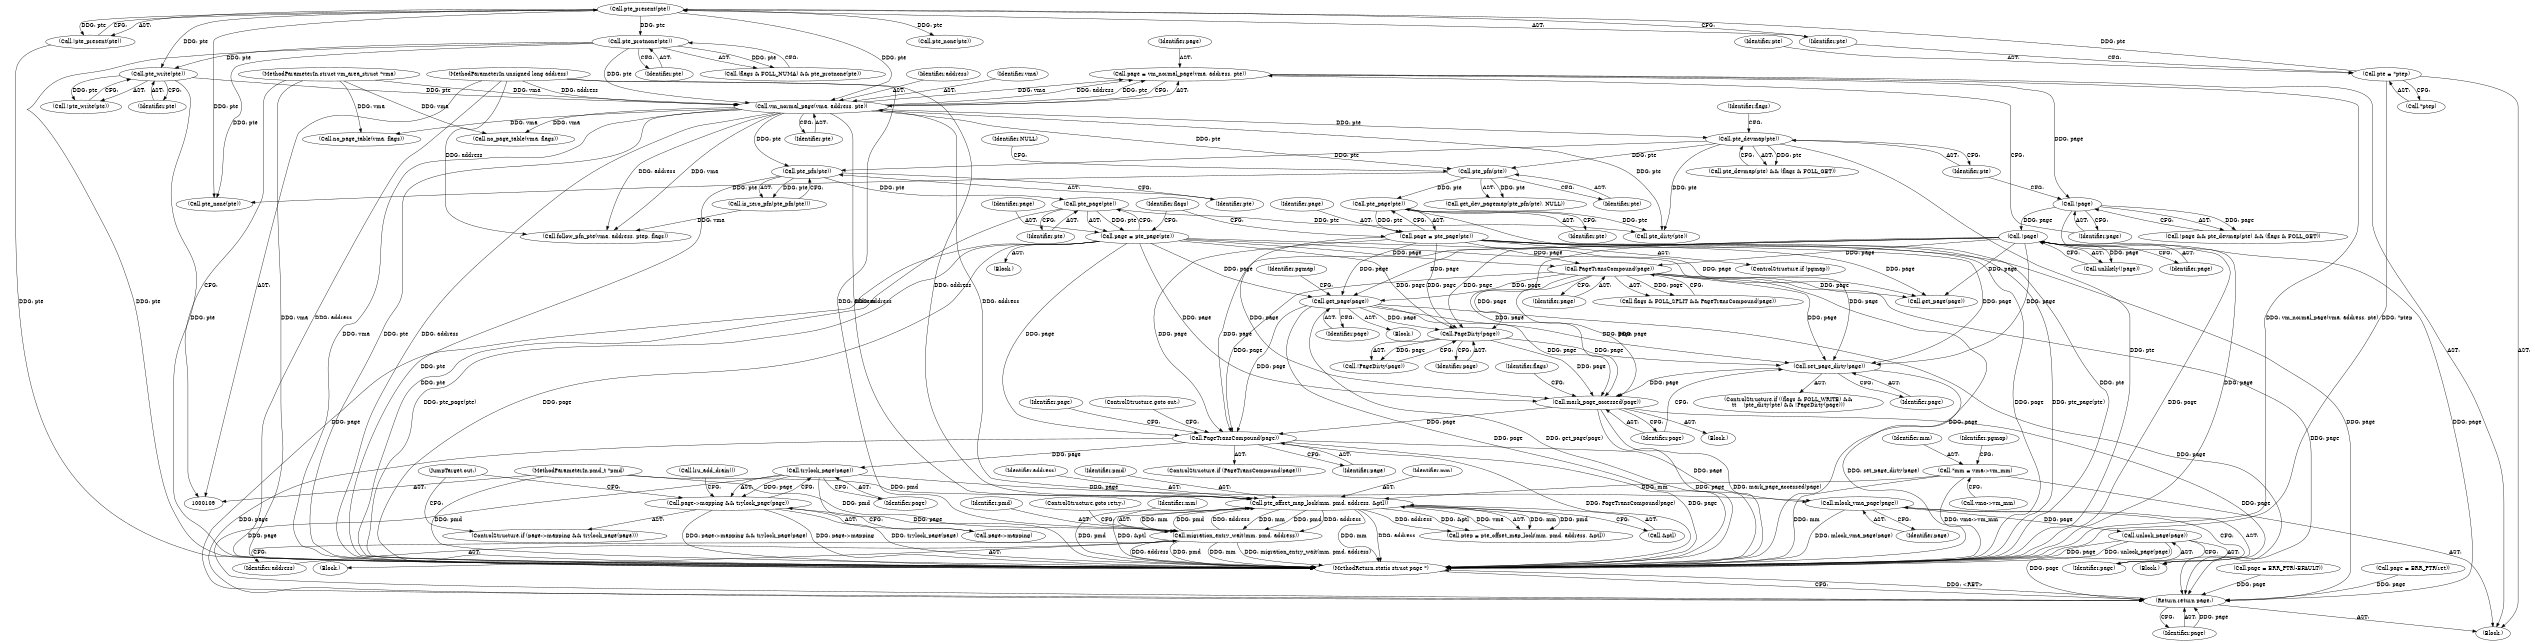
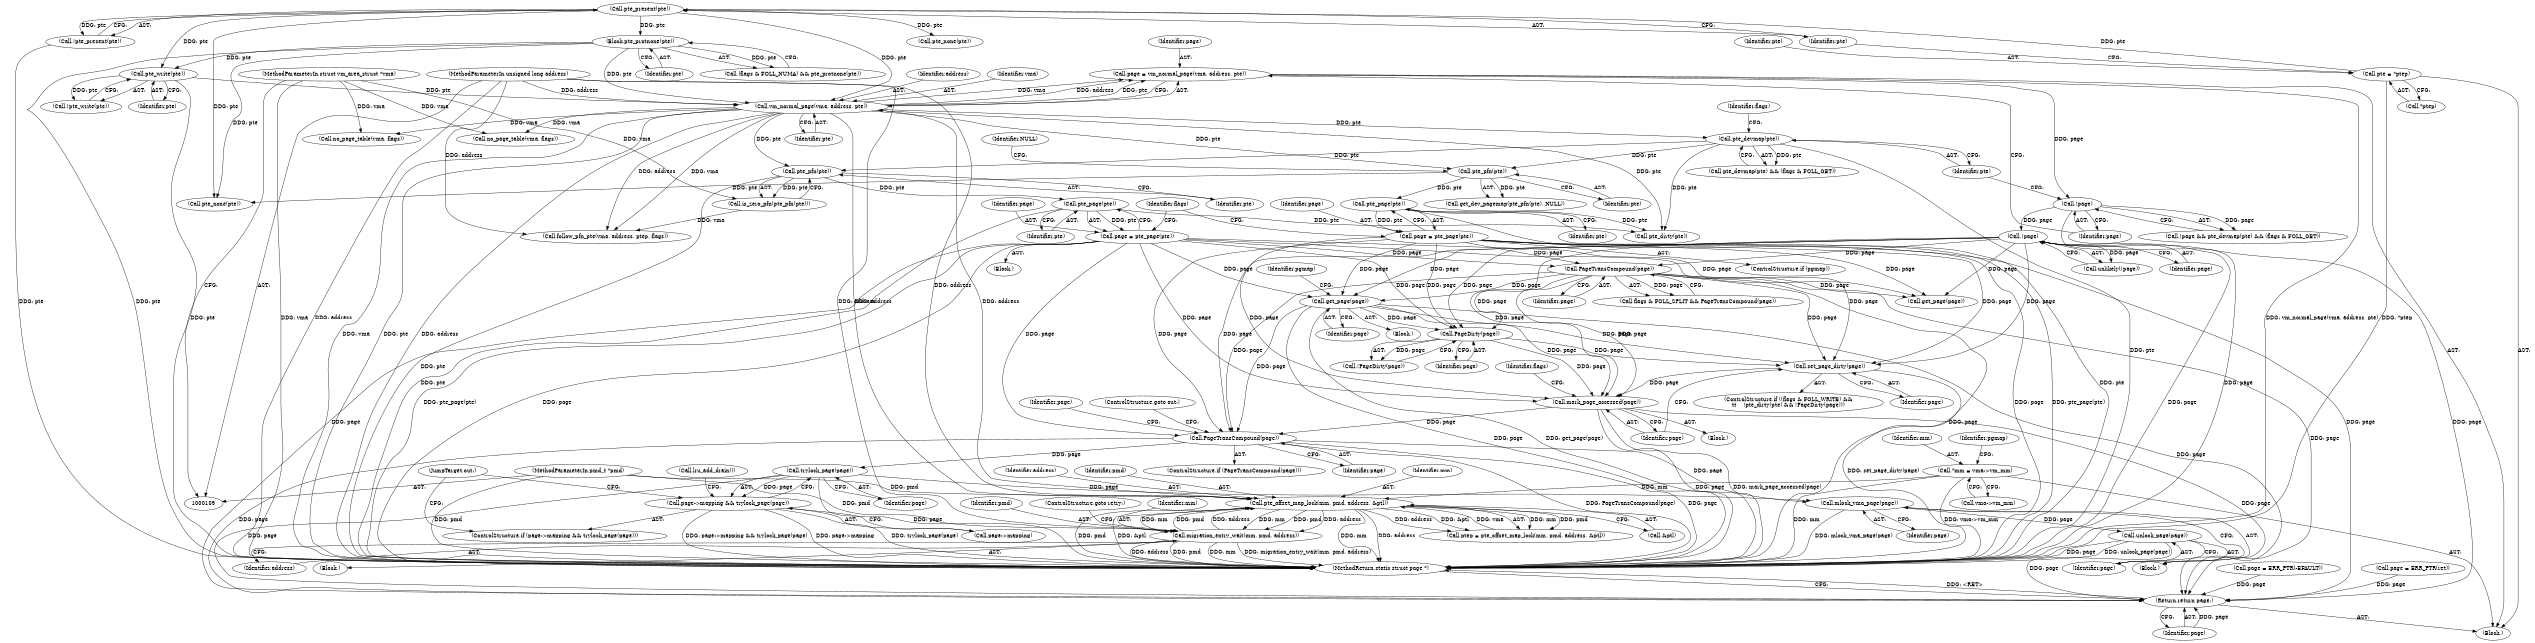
node "(Call,pte_protnone(pte))": label "(Call,pte_protnone(pte))" -> "(Block,pte_protnone(pte))"
edge "(MethodParameterIn,struct vm_area_struct *vma)" -> "(Call,vm_normal_page(vma, address, pte))": now "(MethodParameterIn,struct vm_area_struct *vma)" -> "(Call,is_zero_pfn(pte_pfn(pte)))"
edge "(Call,*mm = vma->vm_mm)" -> "(Call,vma->vm_mm)": added, label "CFG:"
